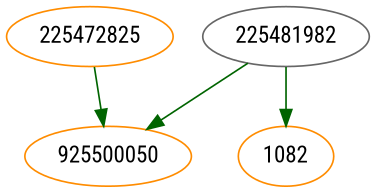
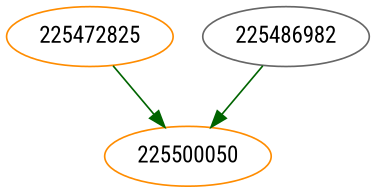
node "225481982": label "225481982" -> "225486982"
node "925500050": label "925500050" -> "225500050"
node "1082": removed
